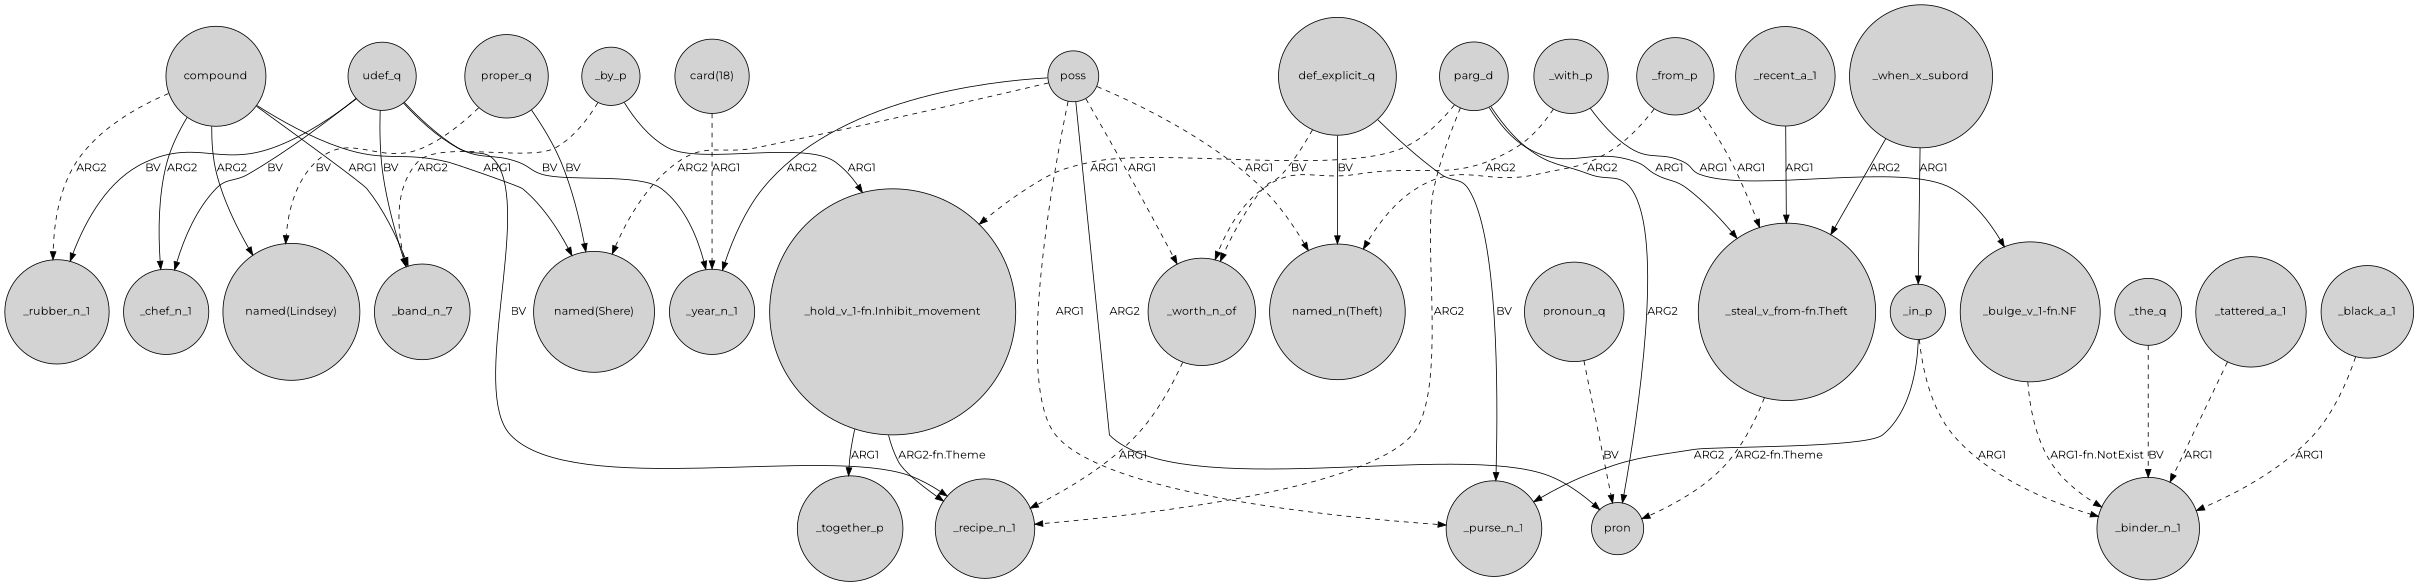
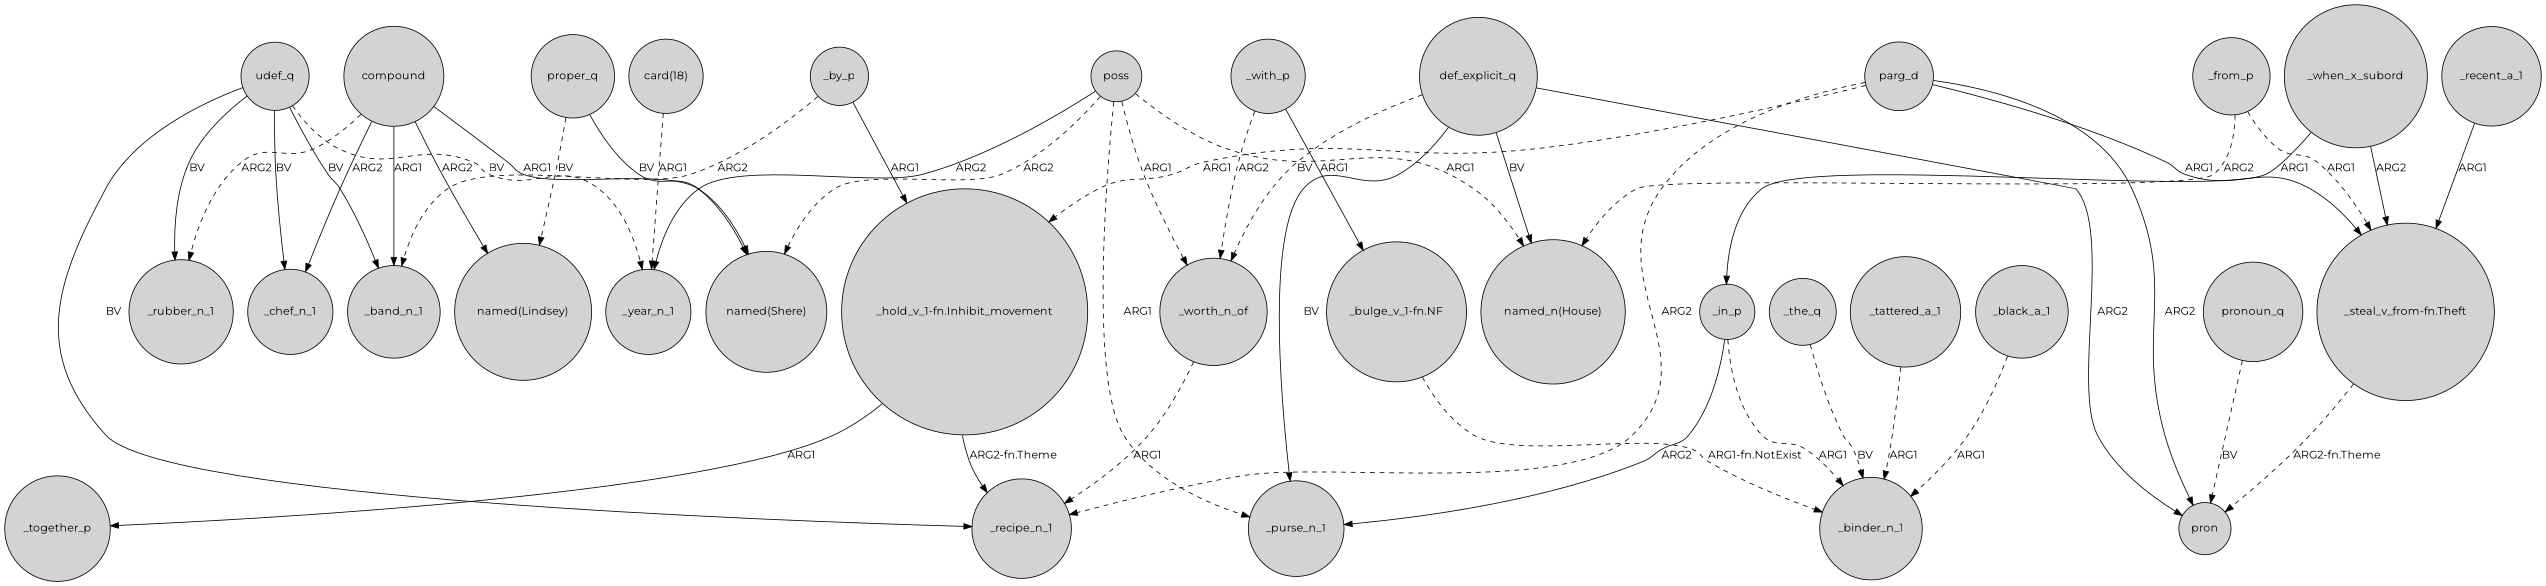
edge "udef_q" -> "_year_n_1": style solid -> dashed
node "_band_n_7": label "_band_n_7" -> "_band_n_1"
node "named_n(Theft)": label "named_n(Theft)" -> "named_n(House)"
edge "poss" -> "pron": now "def_explicit_q" -> "pron"
